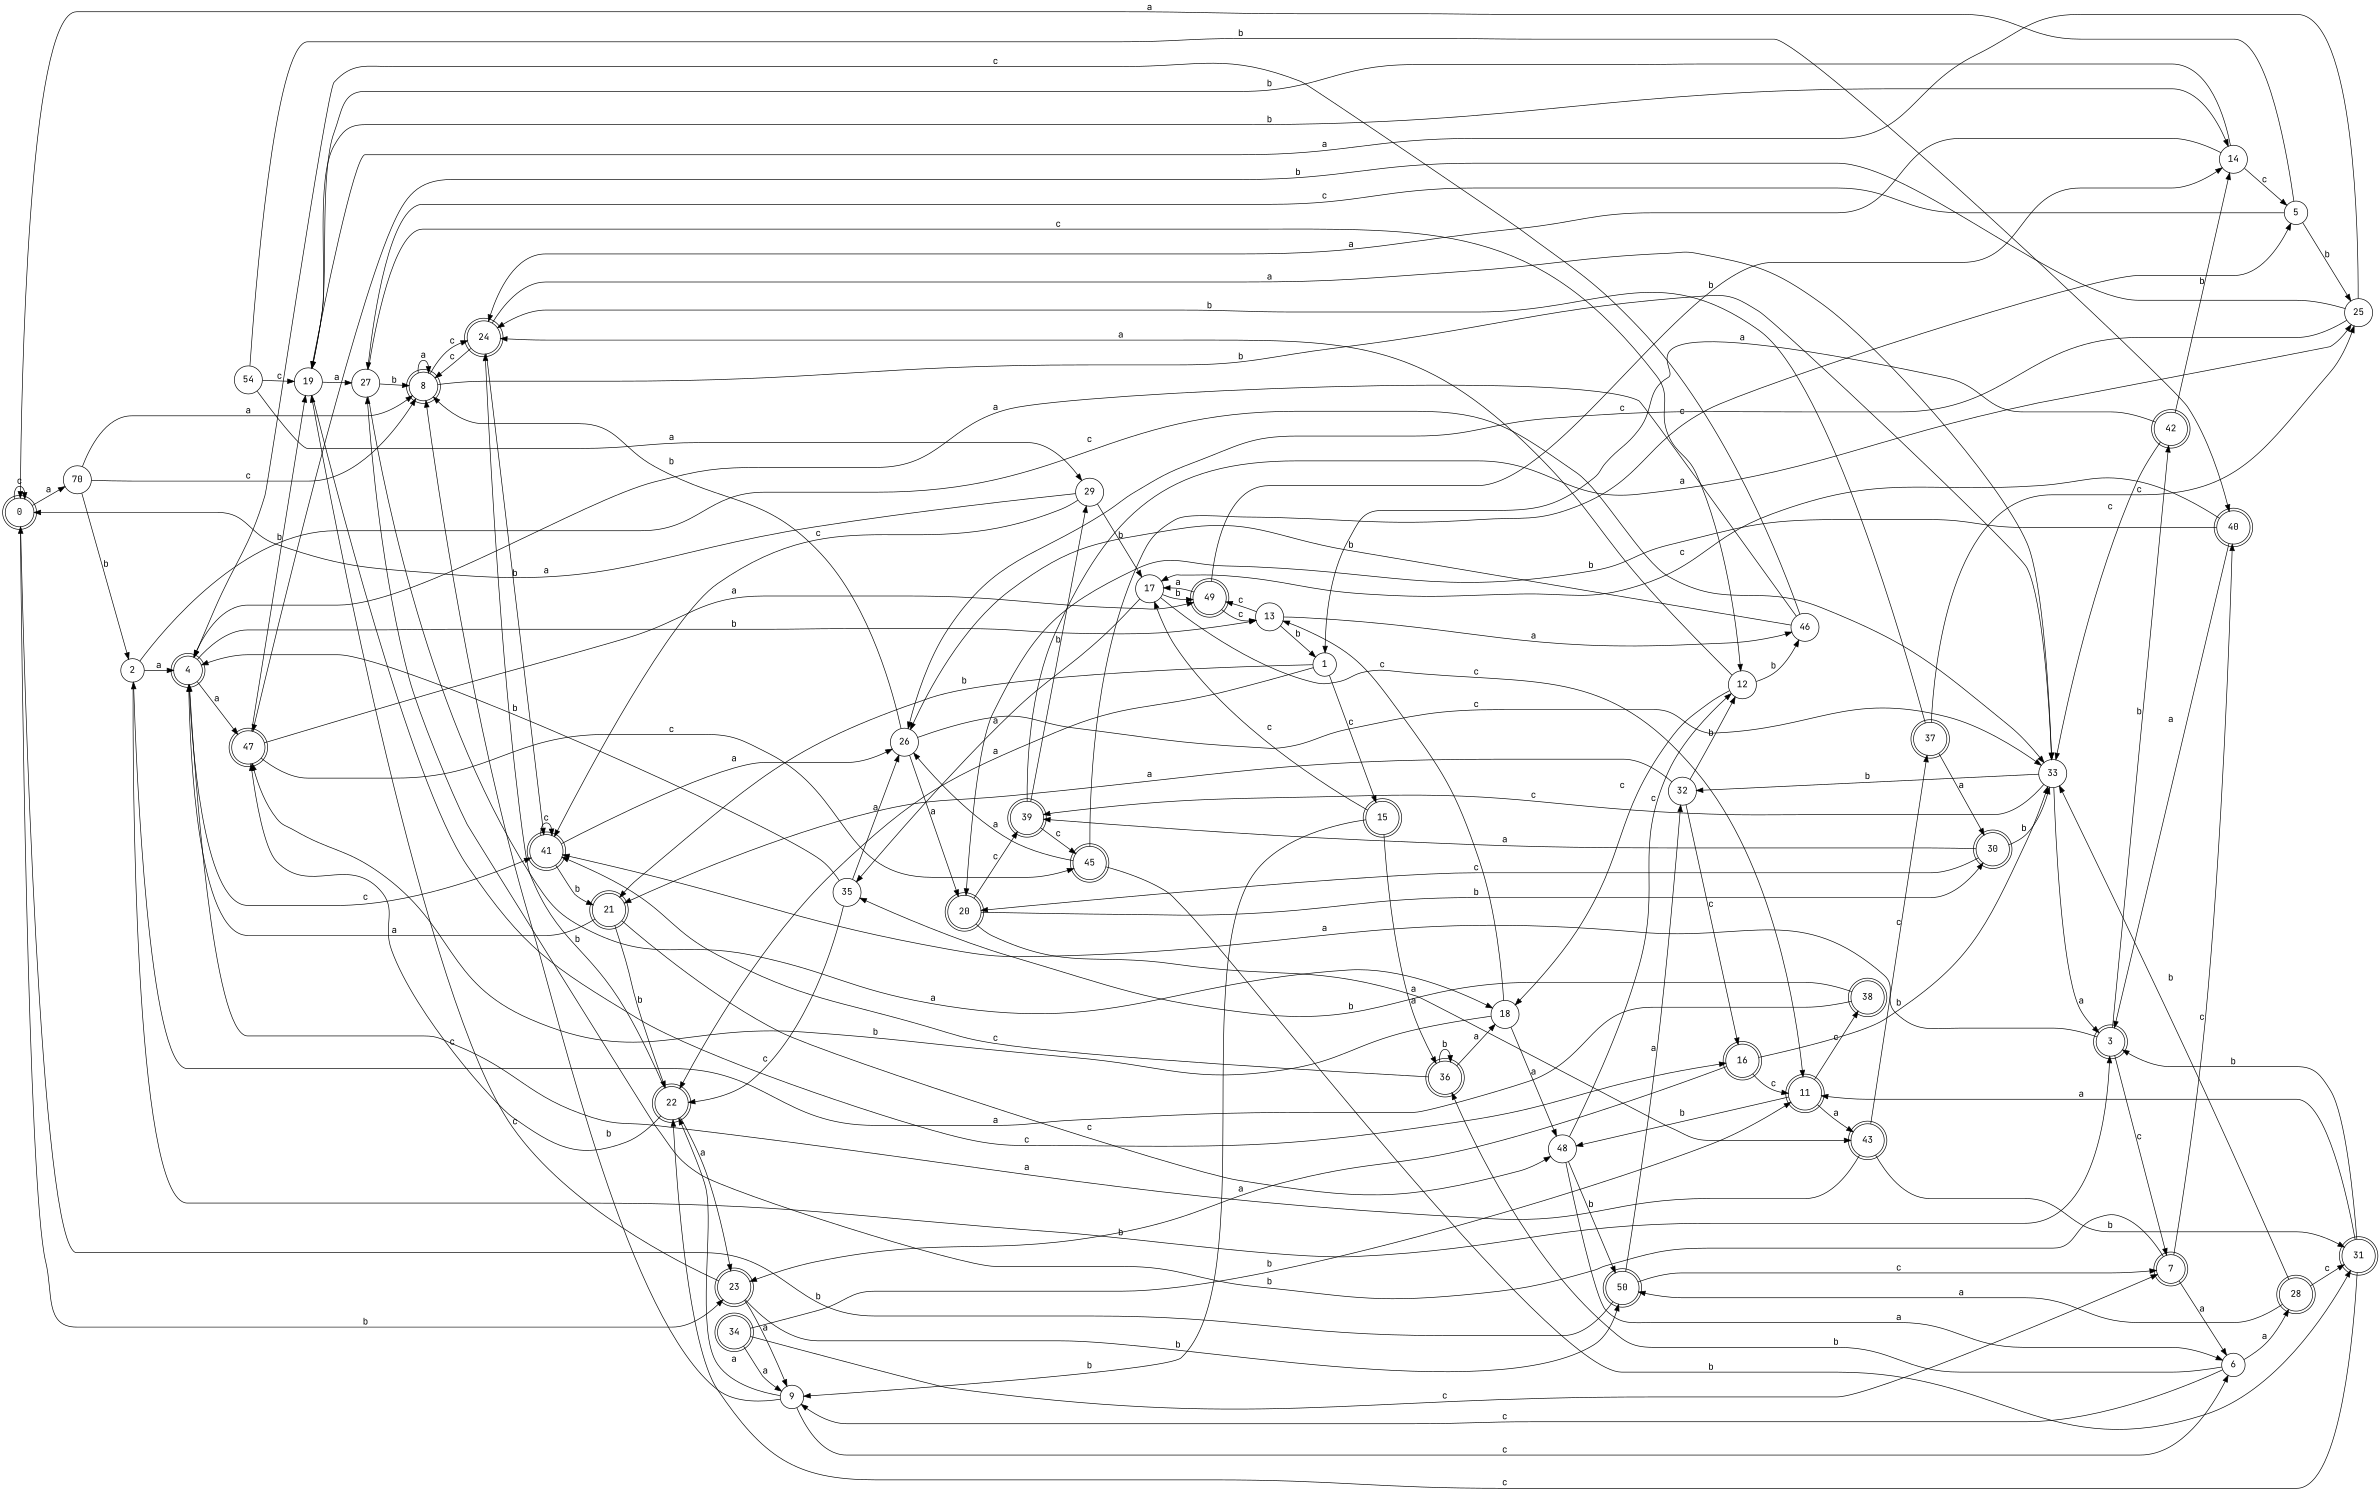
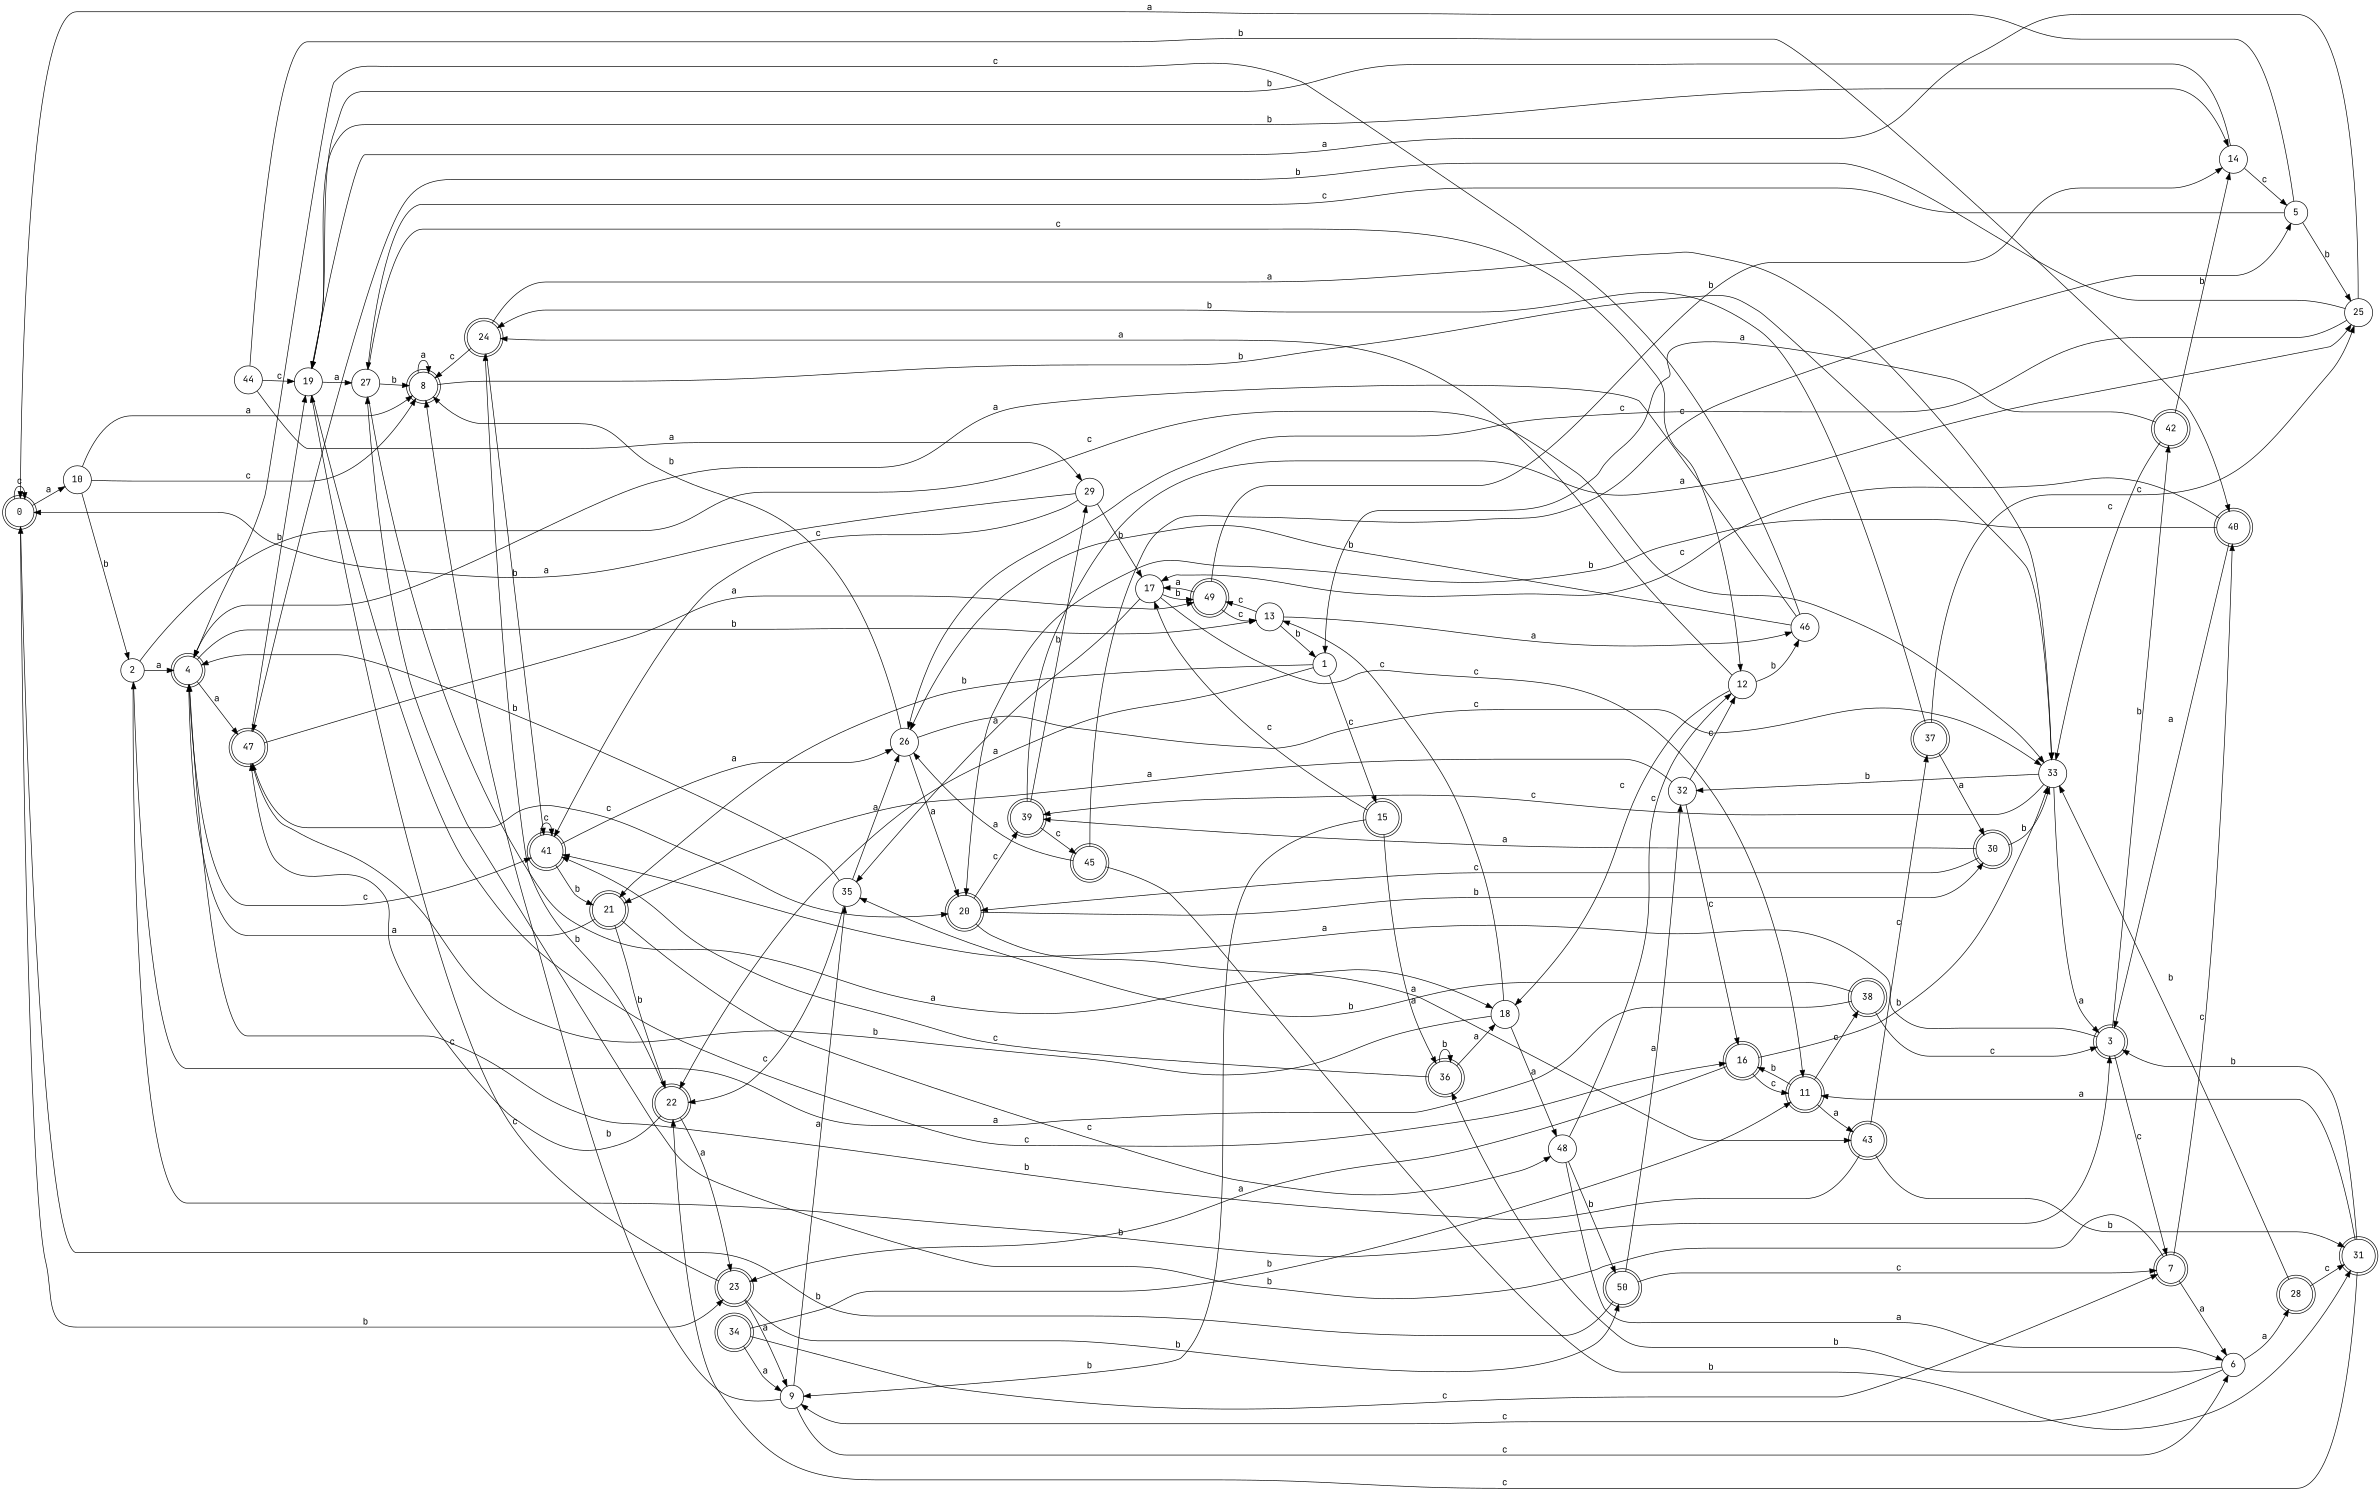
edge "14" -> "24": removed, label "a"
edge "8" -> "24": removed, label "c"
node "54": label "54" -> "44"
node "70": label "70" -> "10"
edge "32" -> "12": label "b" -> "c"
edge "47" -> "45": now "47" -> "20"
edge "38" -> "3": added, label "c"
edge "11" -> "48": now "11" -> "16"
edge "43" -> "4": label "a" -> "b"
edge "9" -> "22": now "9" -> "35"
edge "28" -> "50": removed, label "a"
